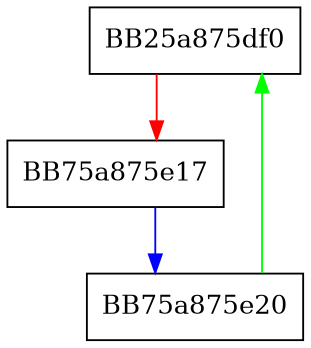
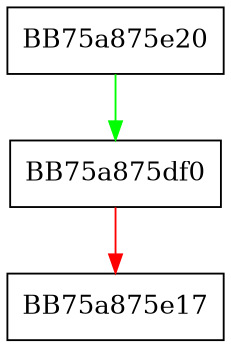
node "BB25a875df0": label "BB25a875df0" -> "BB75a875df0"
edge "BB75a875e17" -> "BB75a875e20": removed
